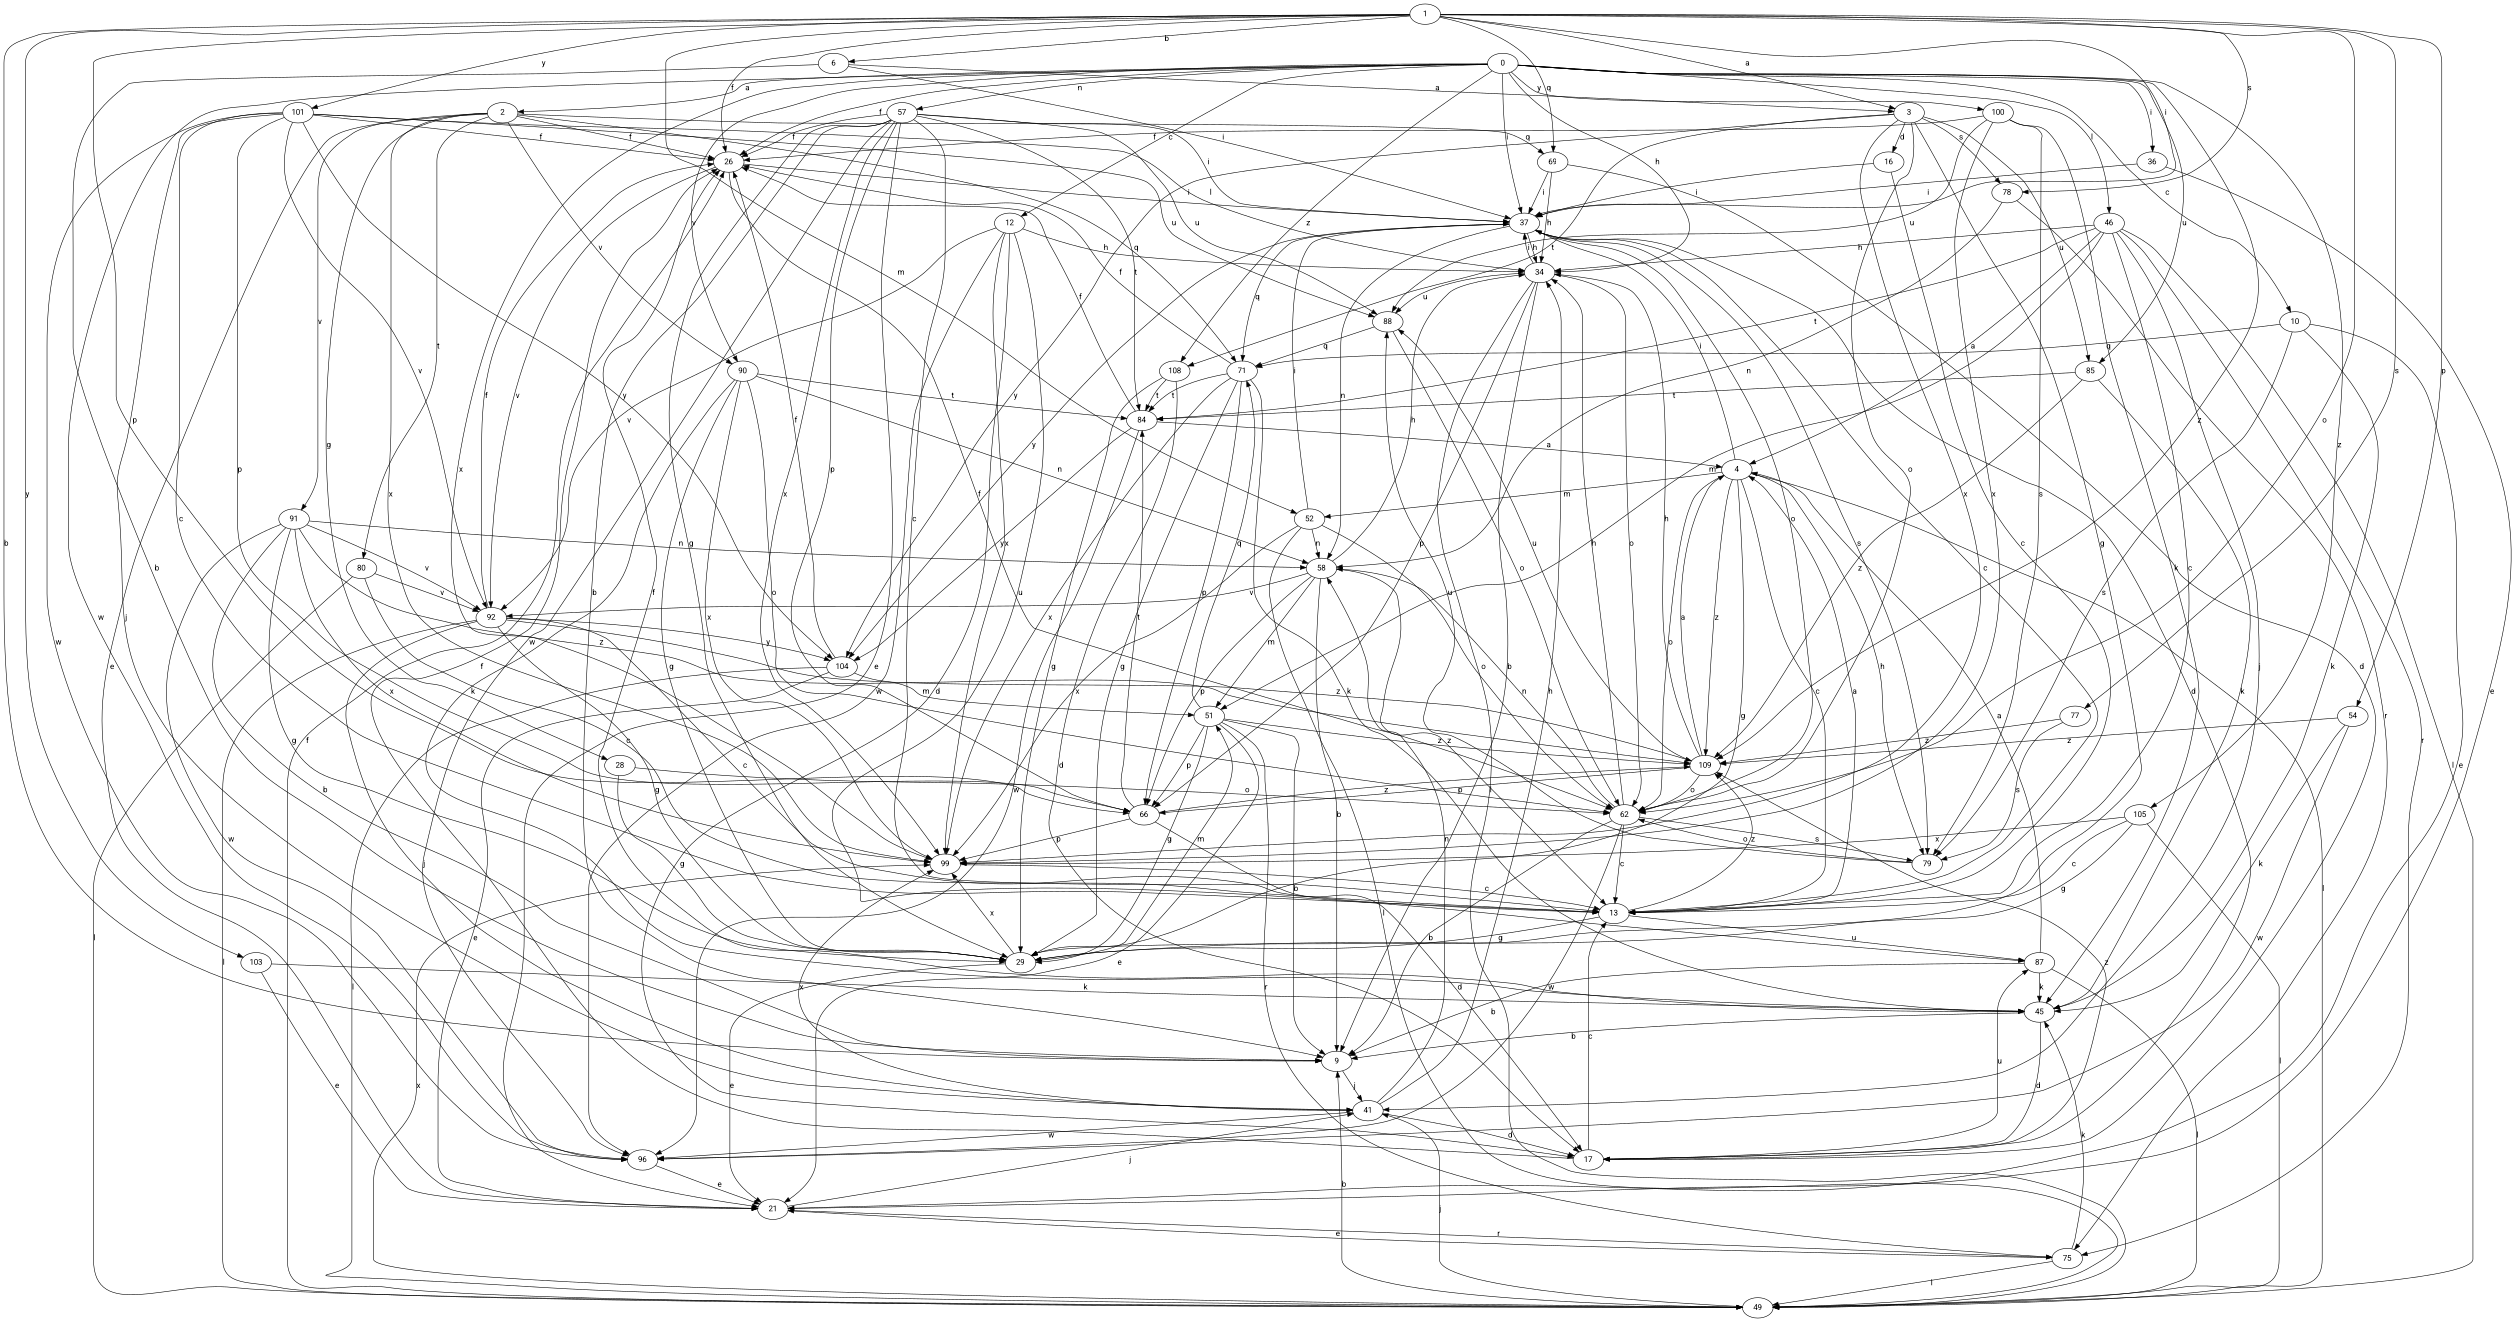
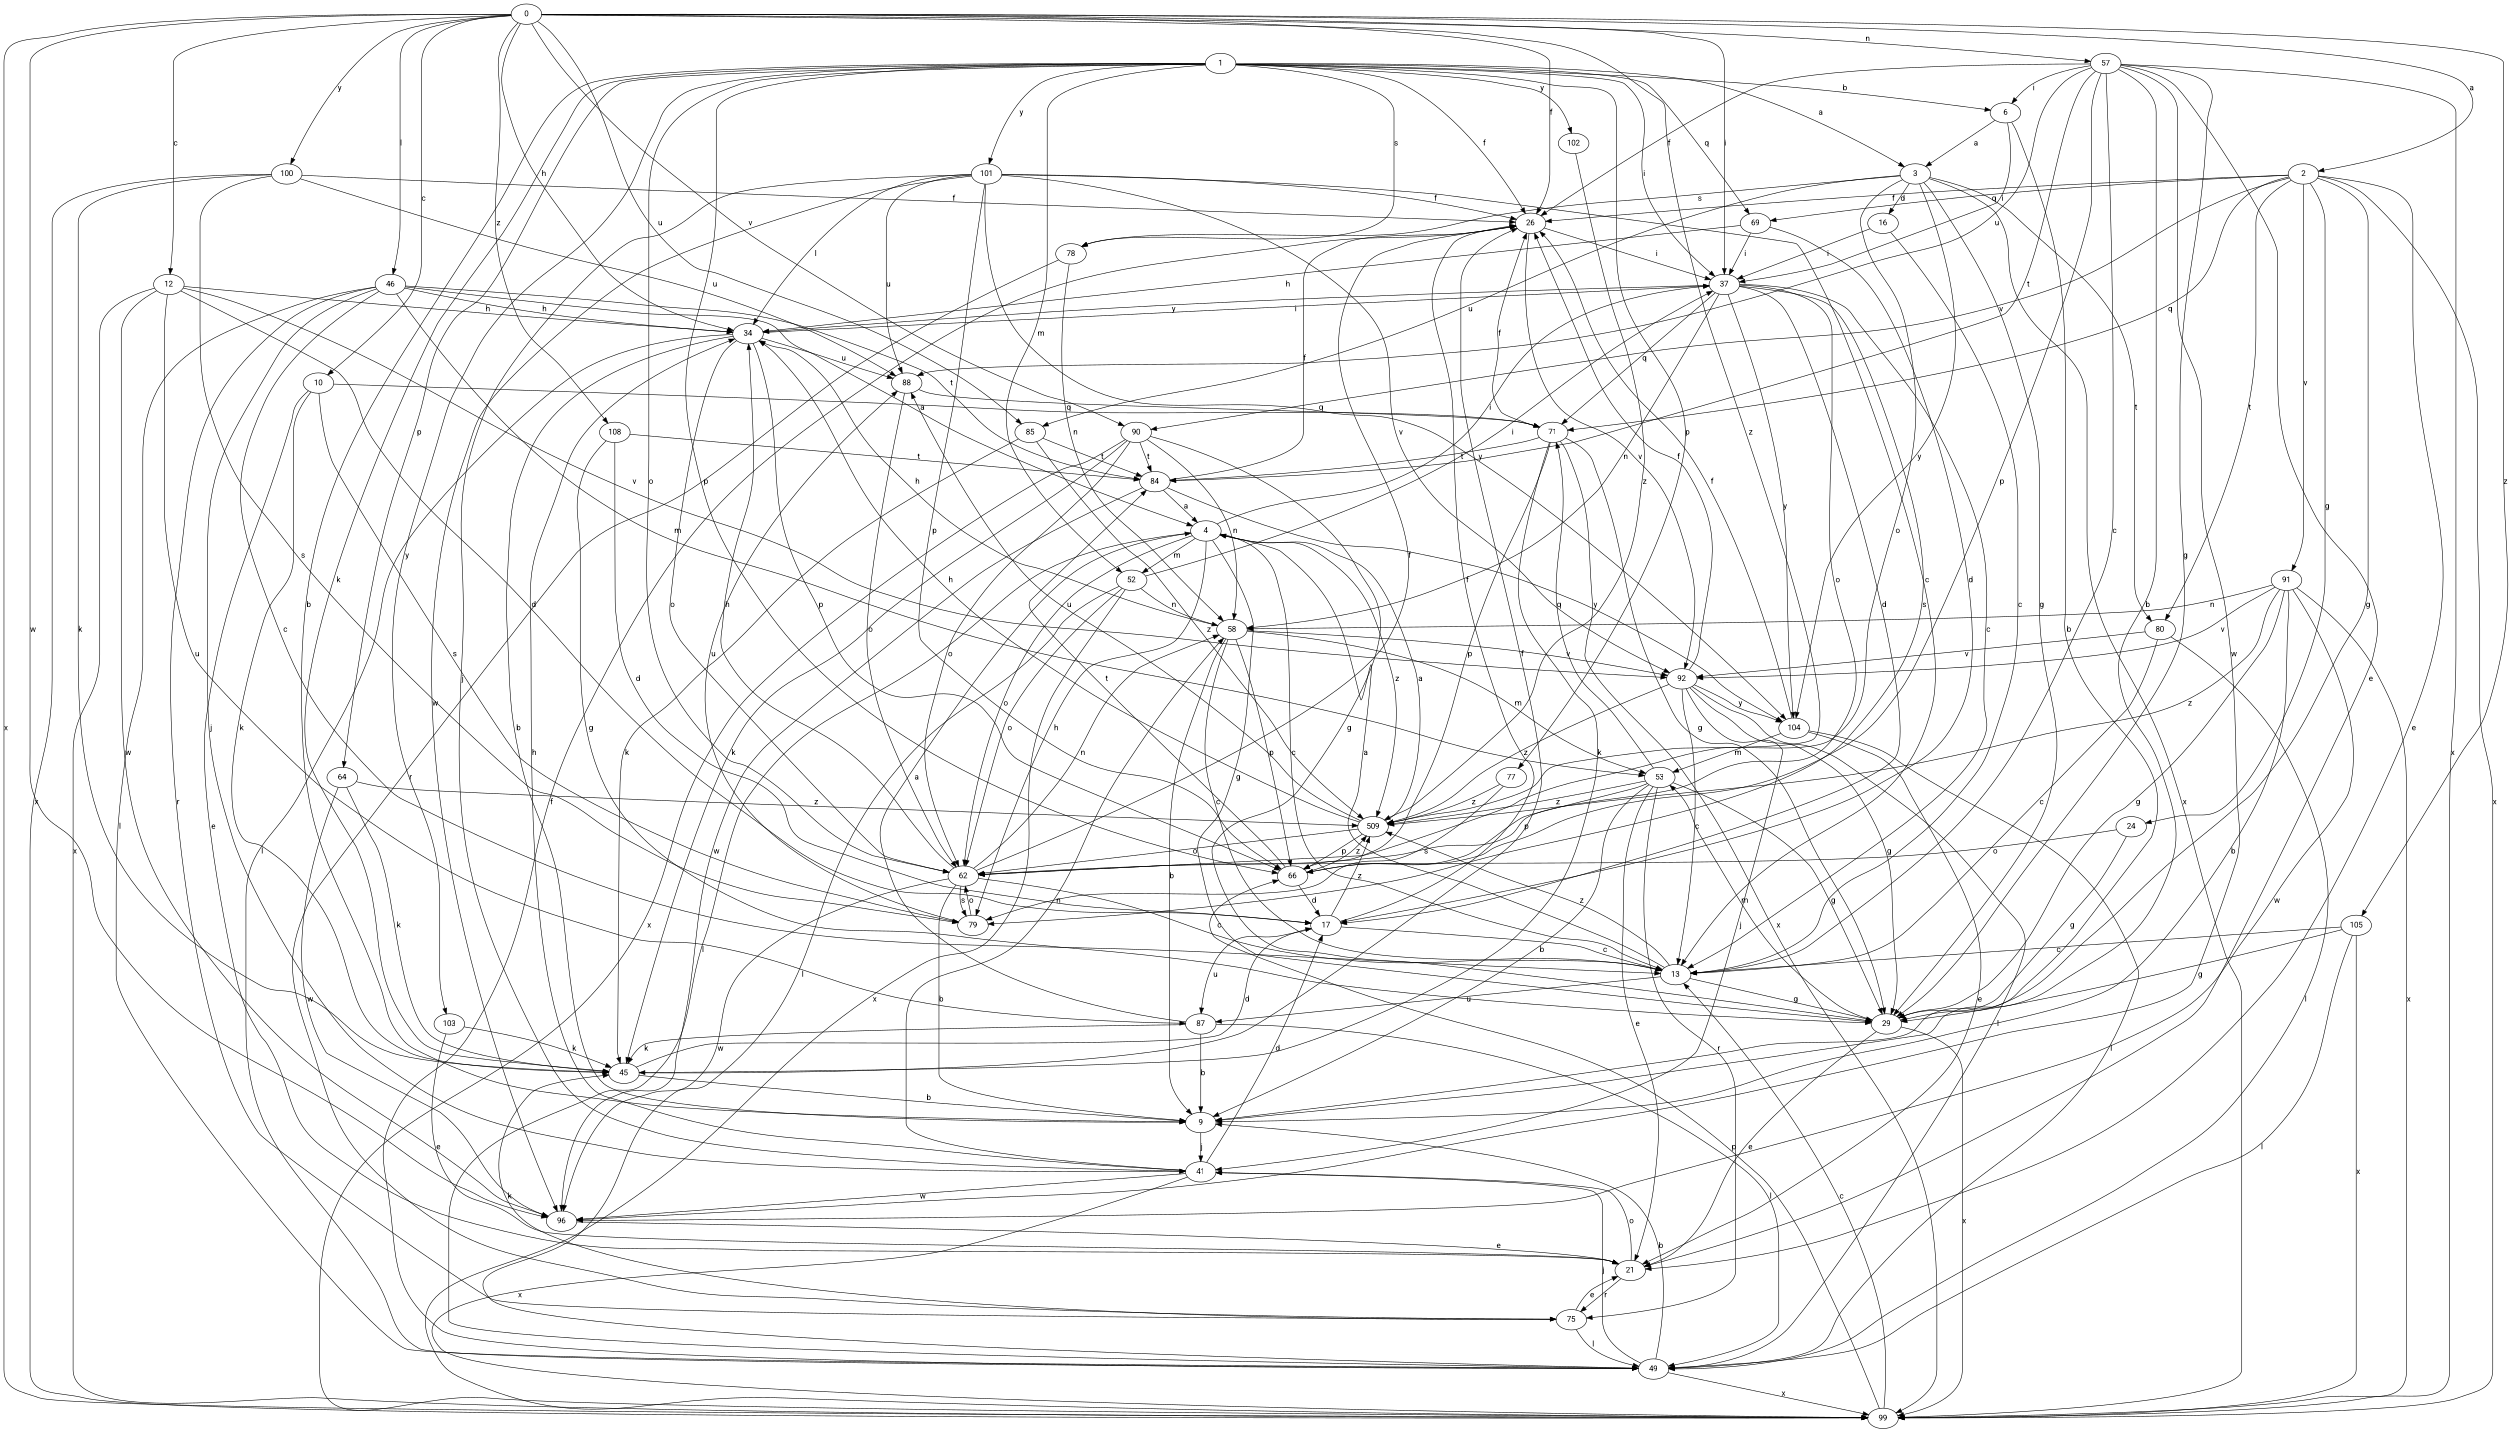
node "102": added
node "36": removed
edge "57" -> "37": now "57" -> "6"
edge "3" -> "108": now "3" -> "80"
edge "37" -> "34": label "h" -> "y"
edge "1" -> "45": added, label "k"
edge "1" -> "77": label "s" -> "p"
edge "26" -> "62": reversed
edge "2" -> "29": added, label "g"
node "51": label "51" -> "53"
node "54": label "54" -> "64"
edge "58" -> "13": label "z" -> "c"
node "28": label "28" -> "24"
node "109": label "109" -> "509"
edge "66" -> "99": reversed
edge "21" -> "41": label "j" -> "o"
